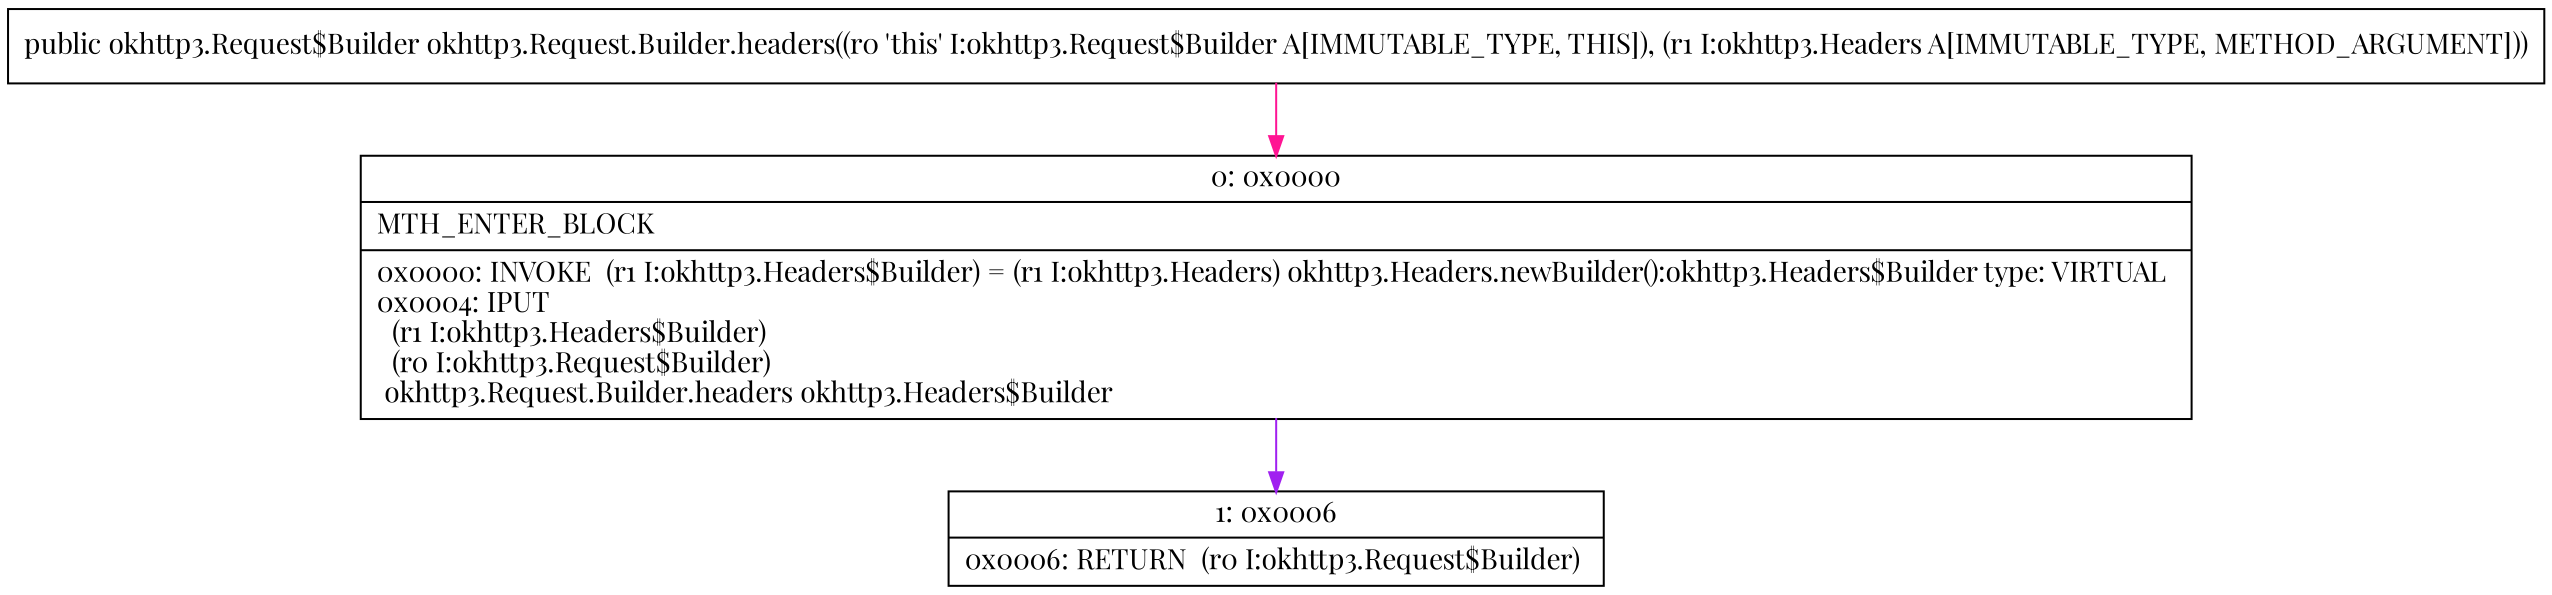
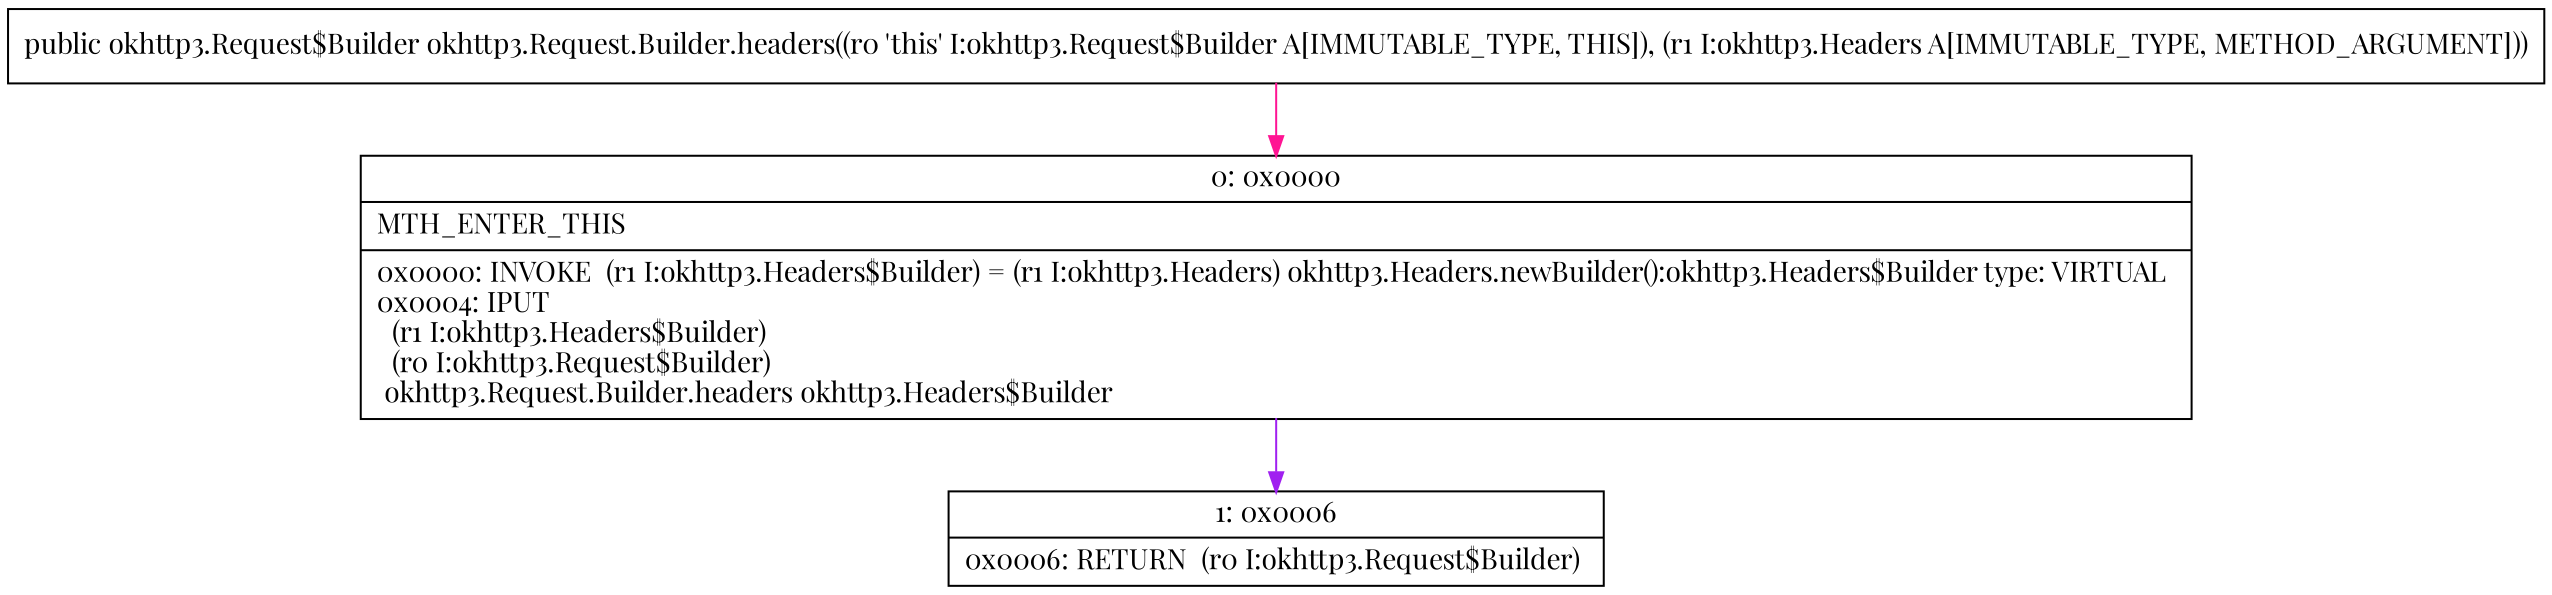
node "0: 0x0000": text "MTH_ENTER_BLOCK" -> "MTH_ENTER_THIS"
